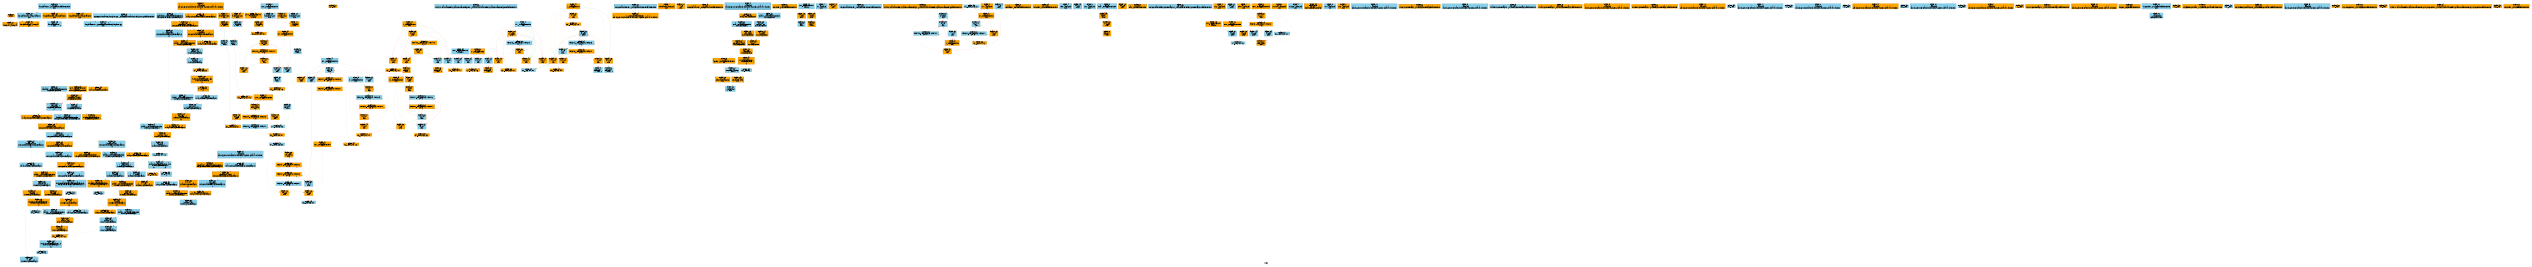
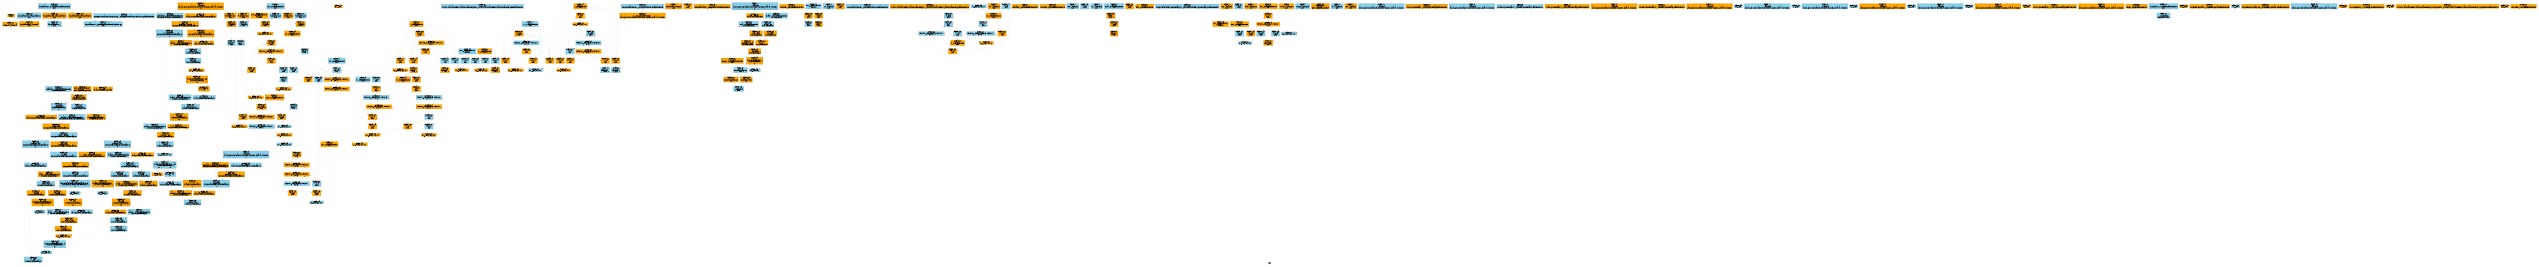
node "NodeID: 387": text "MR_26V_2 = PHI(MR_26V_3, MR_26V_1, )" -> "MR_26V_2 = GLOBAL(MR_26V_3, MR_26V_1, )"
